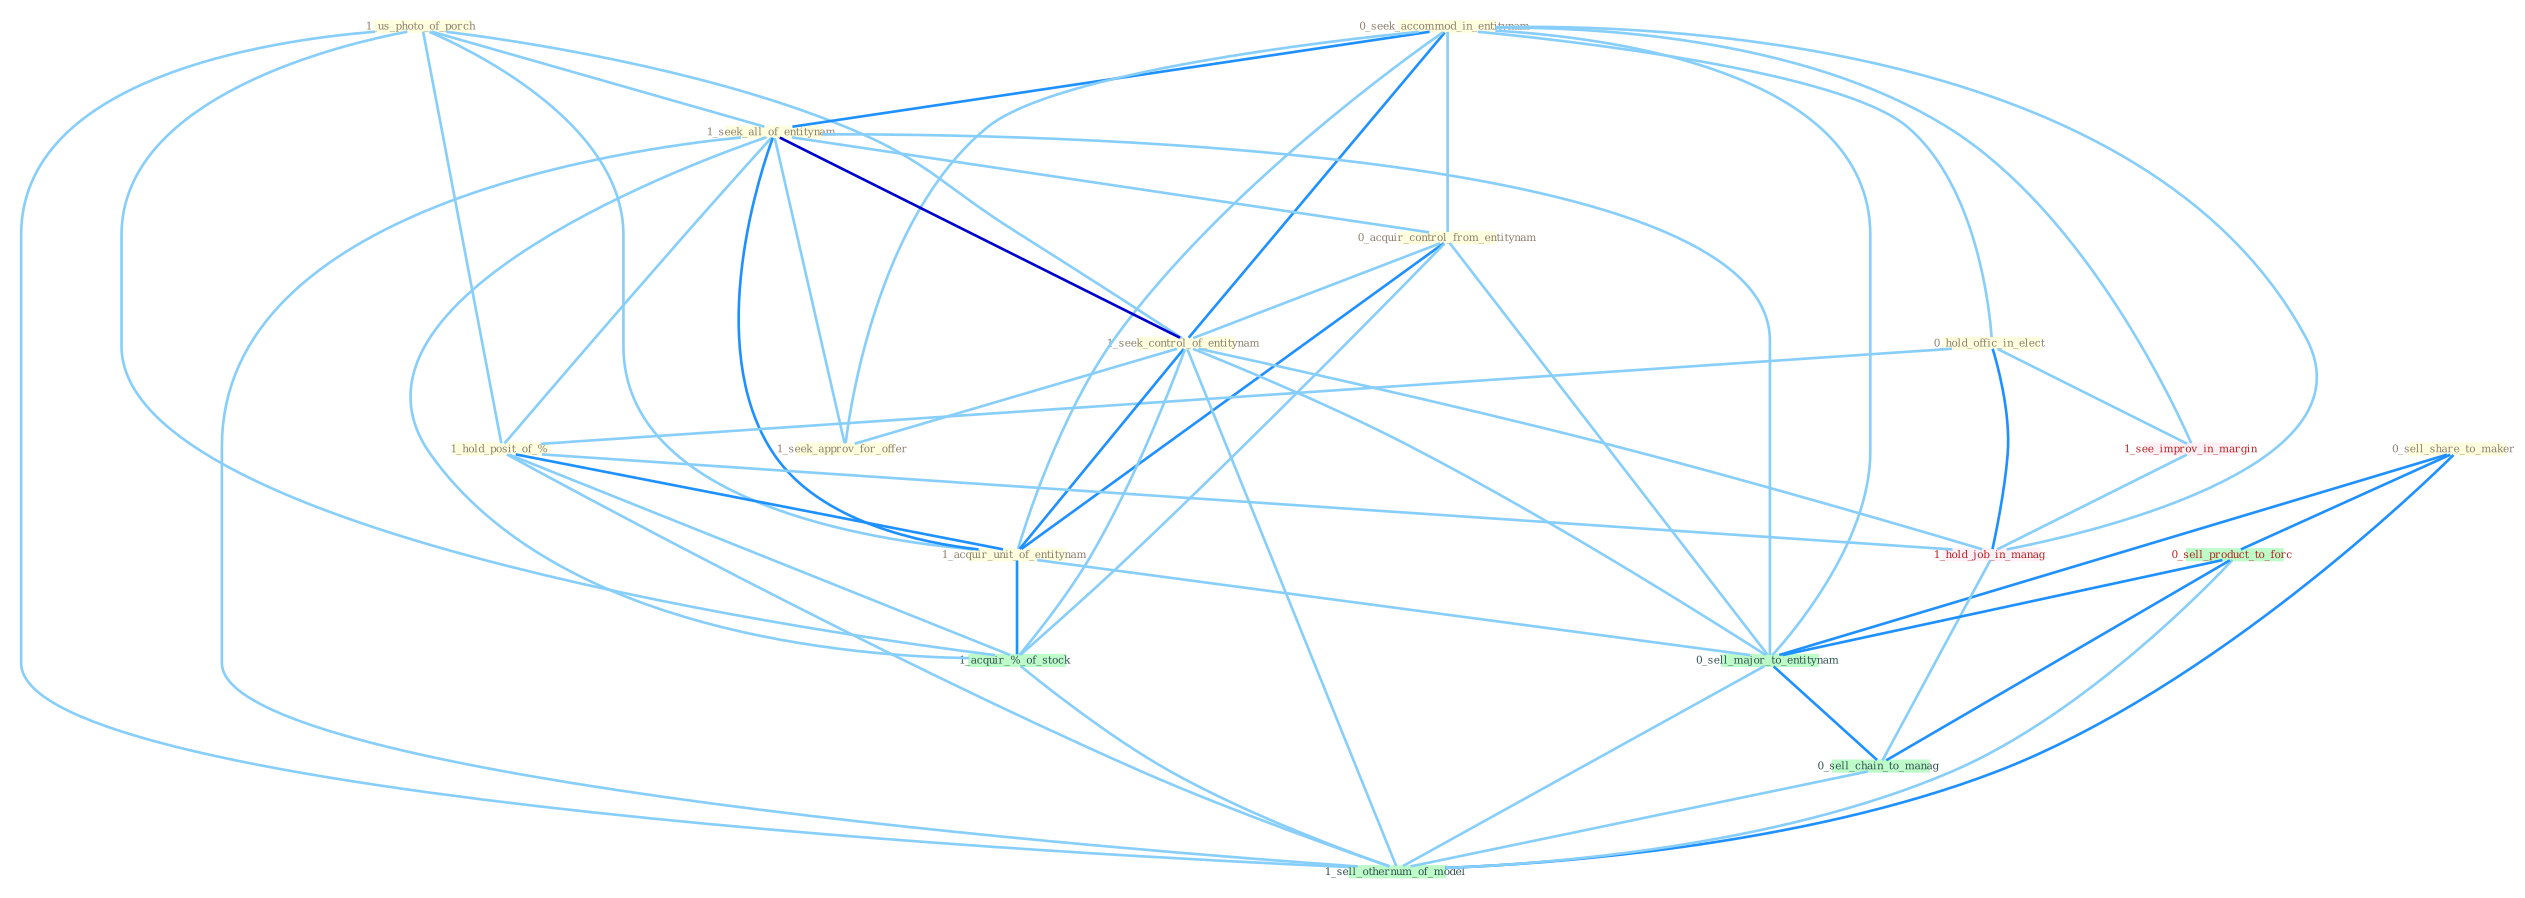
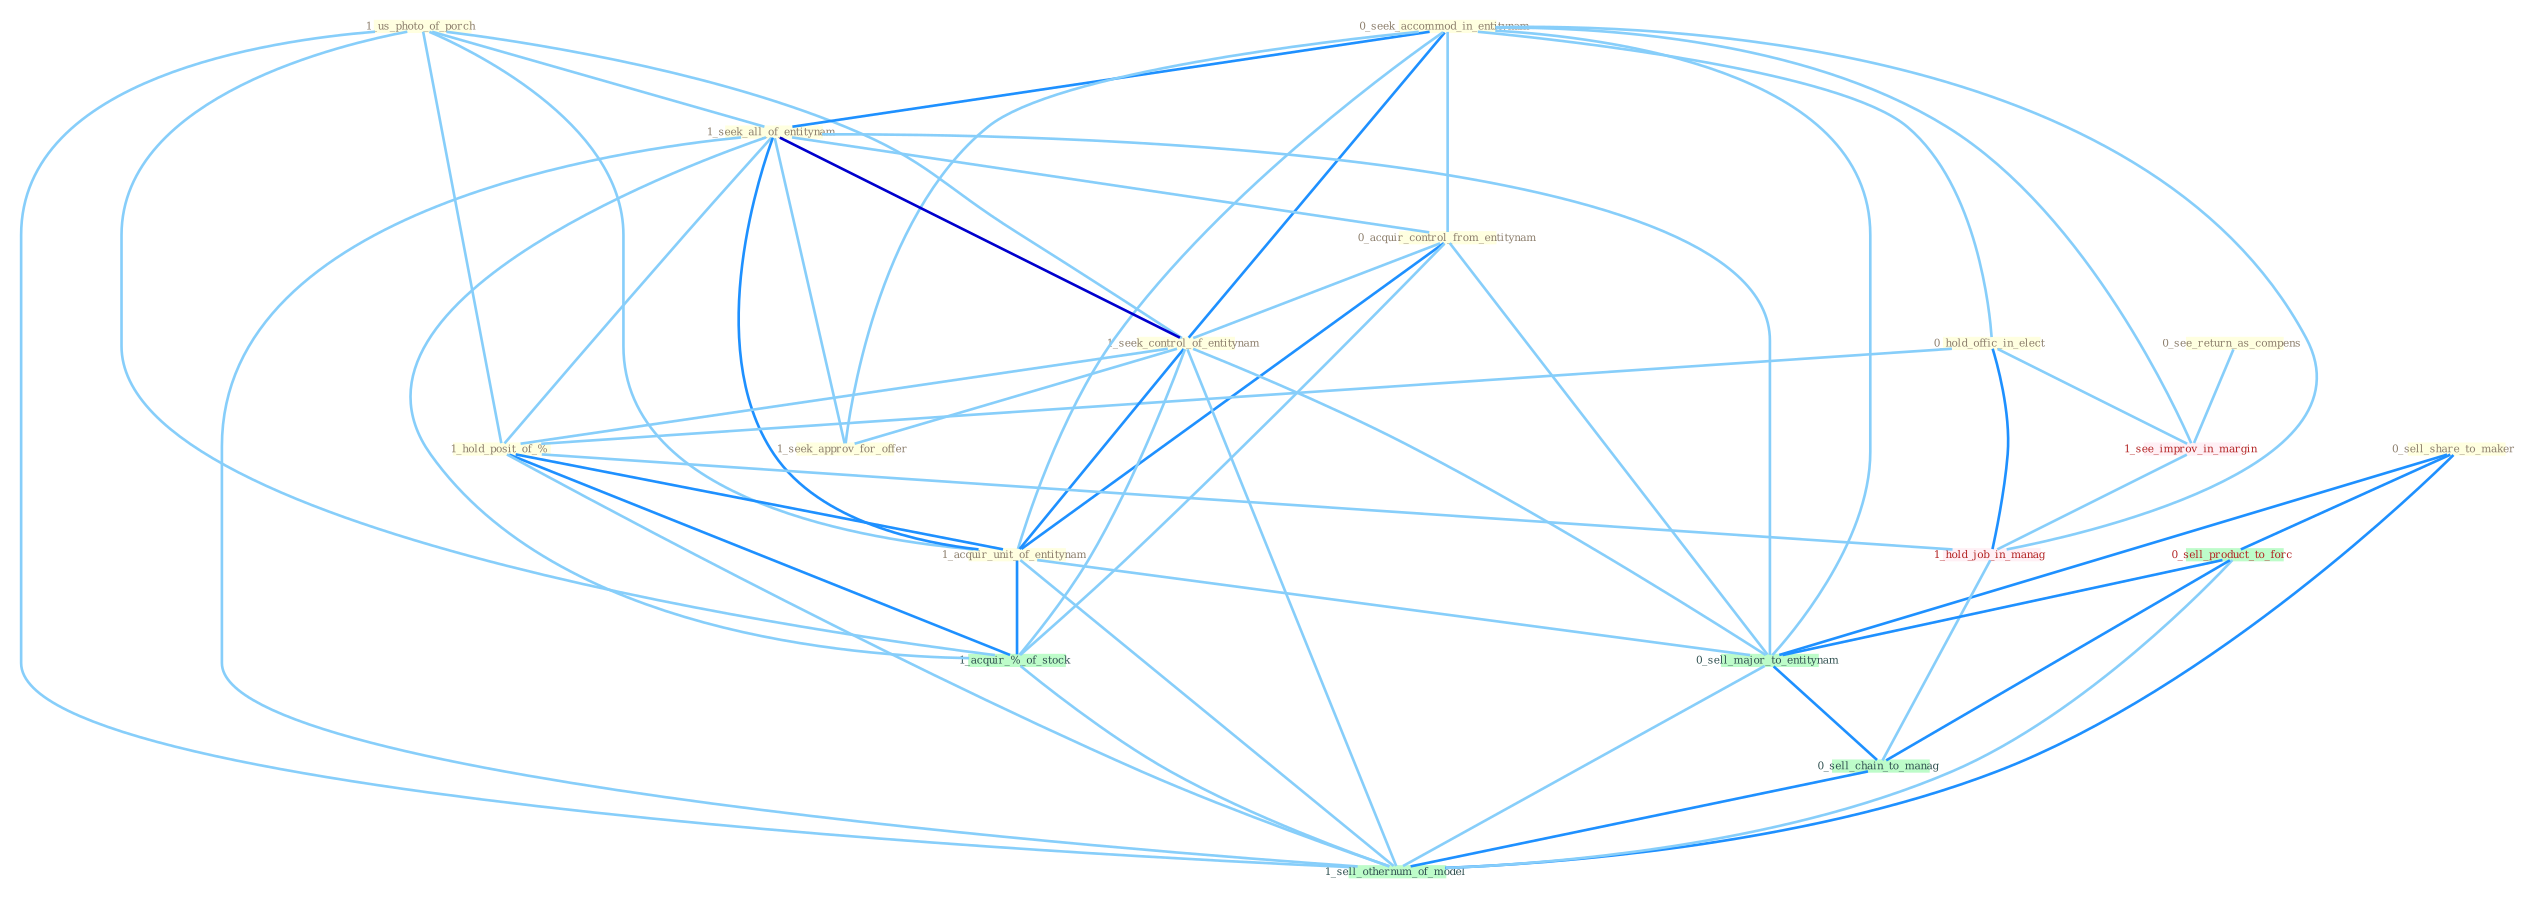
node "0_see_return_as_compens": added
edge "1_seek_control_of_entitynam" -- "1_hold_job_in_manag": now "1_seek_control_of_entitynam" -- "1_hold_posit_of_%"
edge "1_hold_posit_of_%" -- "1_acquir_%_of_stock": color #87cefa -> #1e90ff
edge "1_acquir_unit_of_entitynam" -- "1_sell_othernum_of_model": added
edge "0_sell_chain_to_manag" -- "1_sell_othernum_of_model": color #87cefa -> #1e90ff
